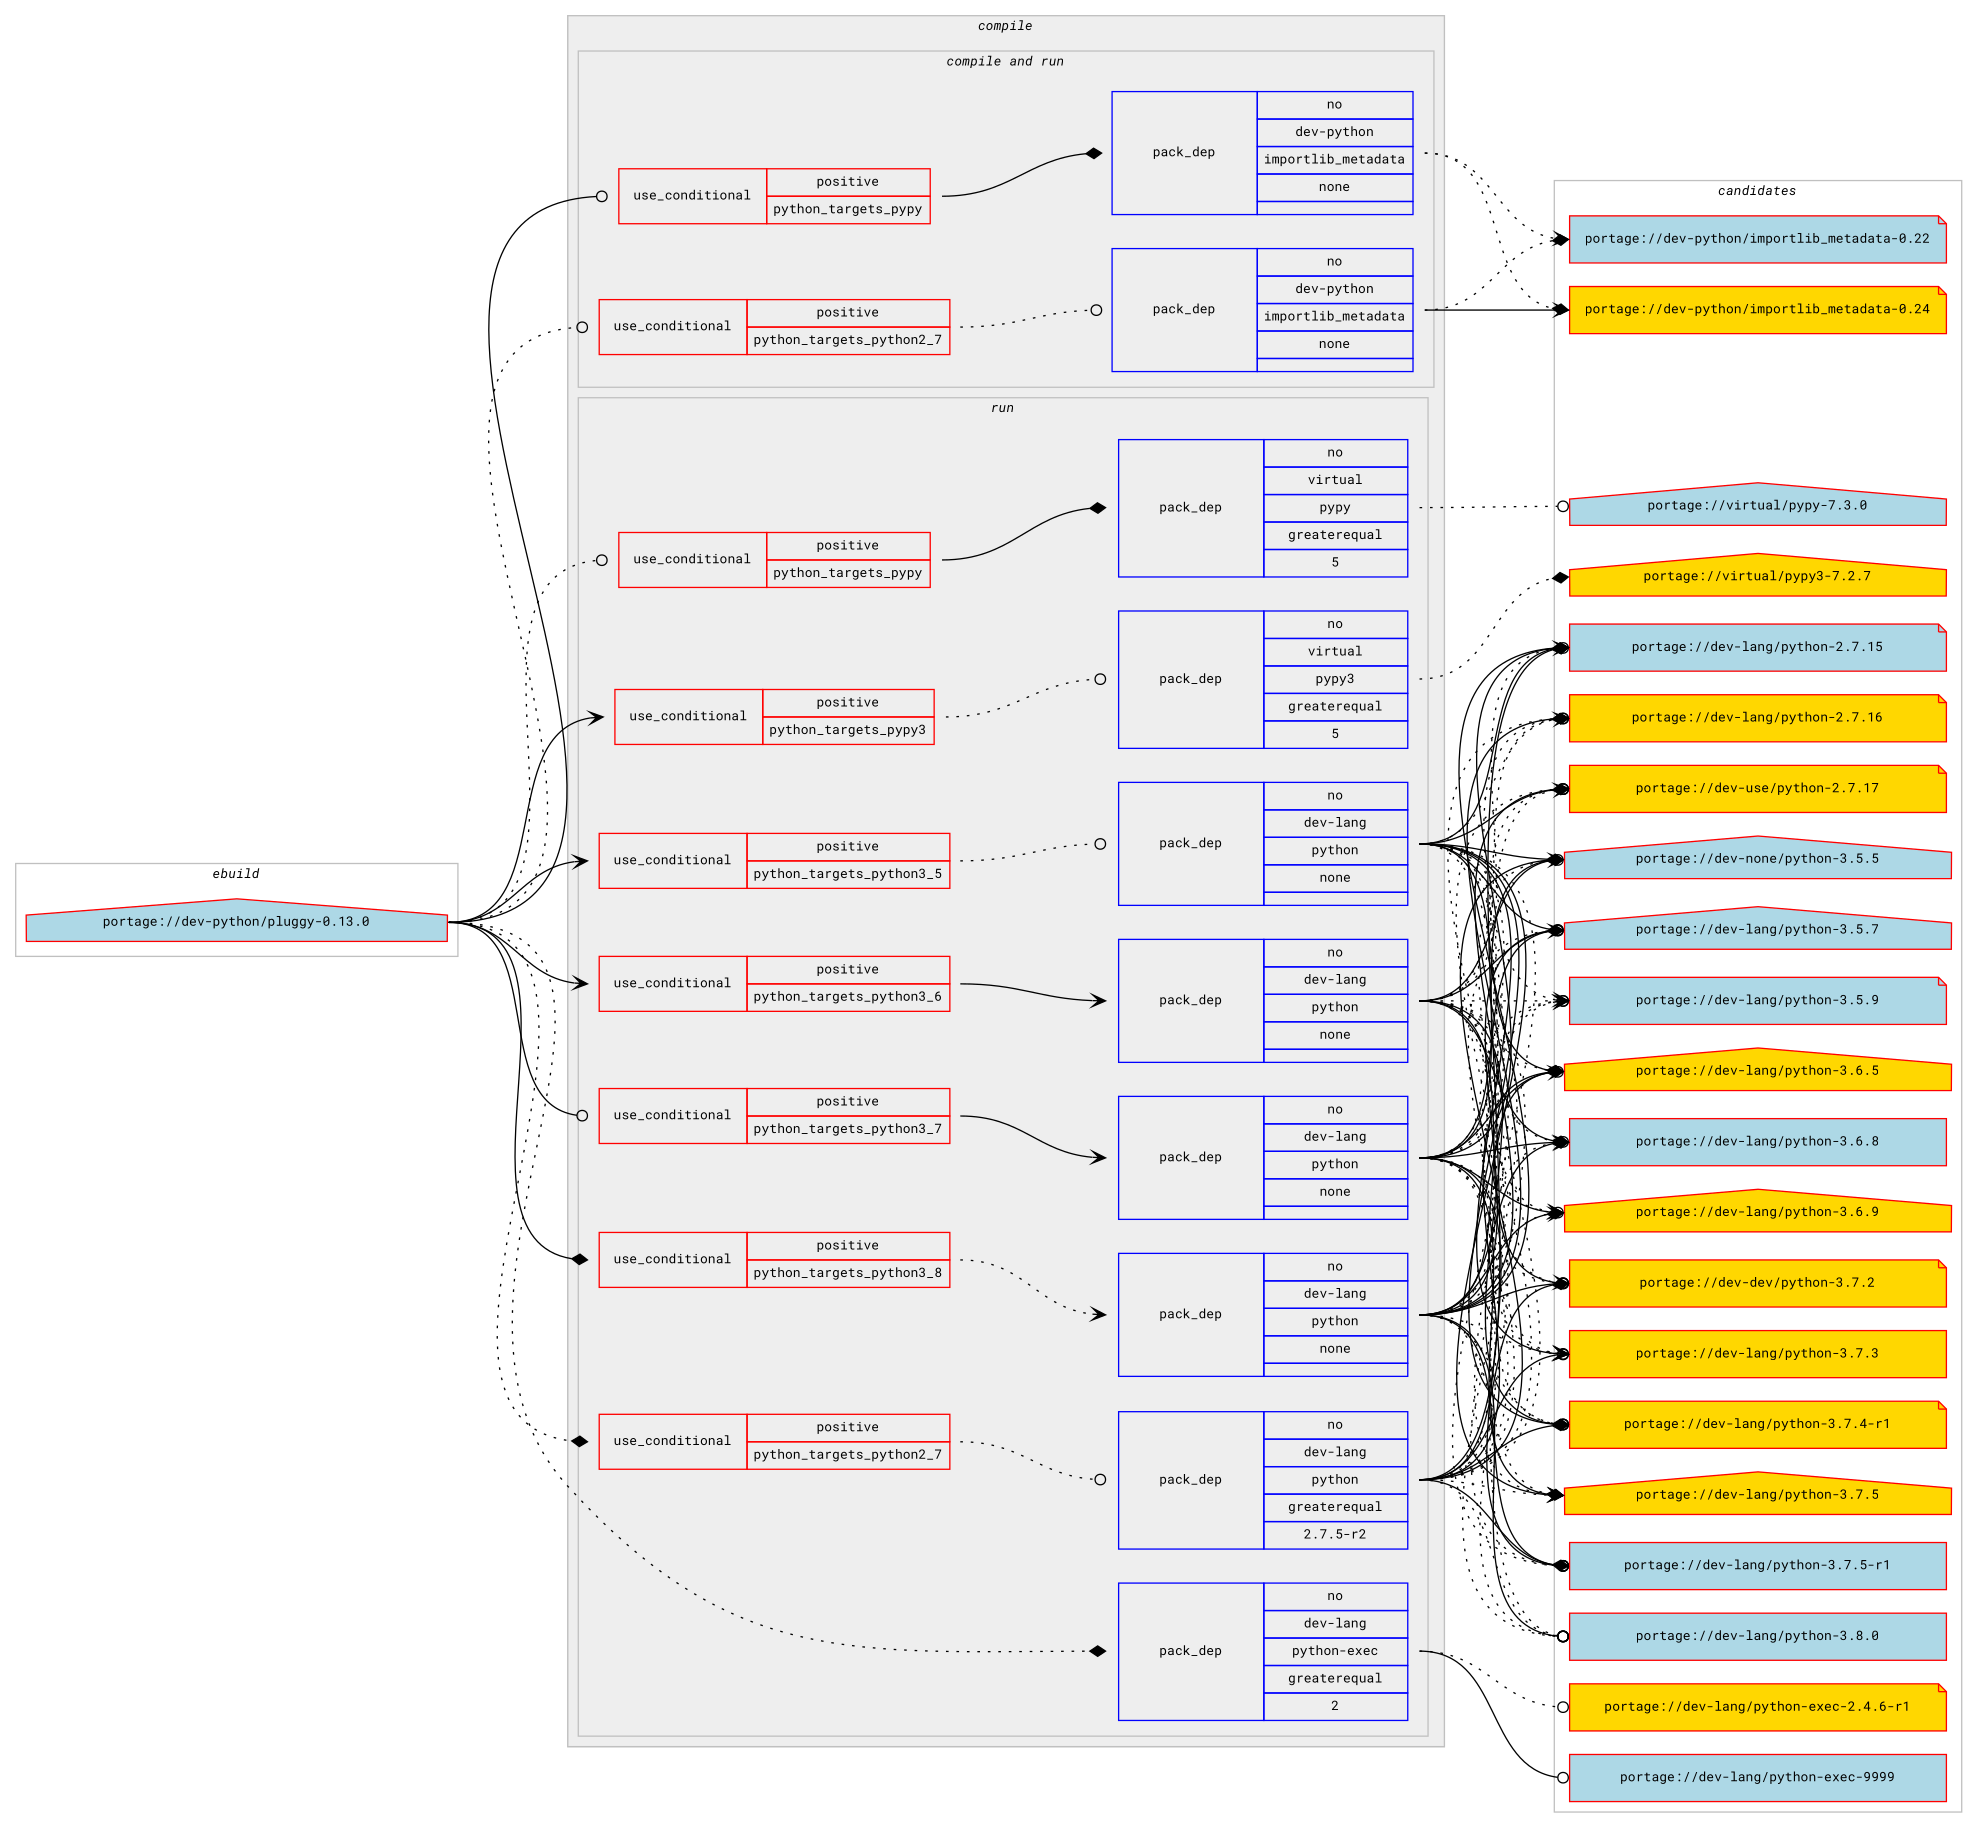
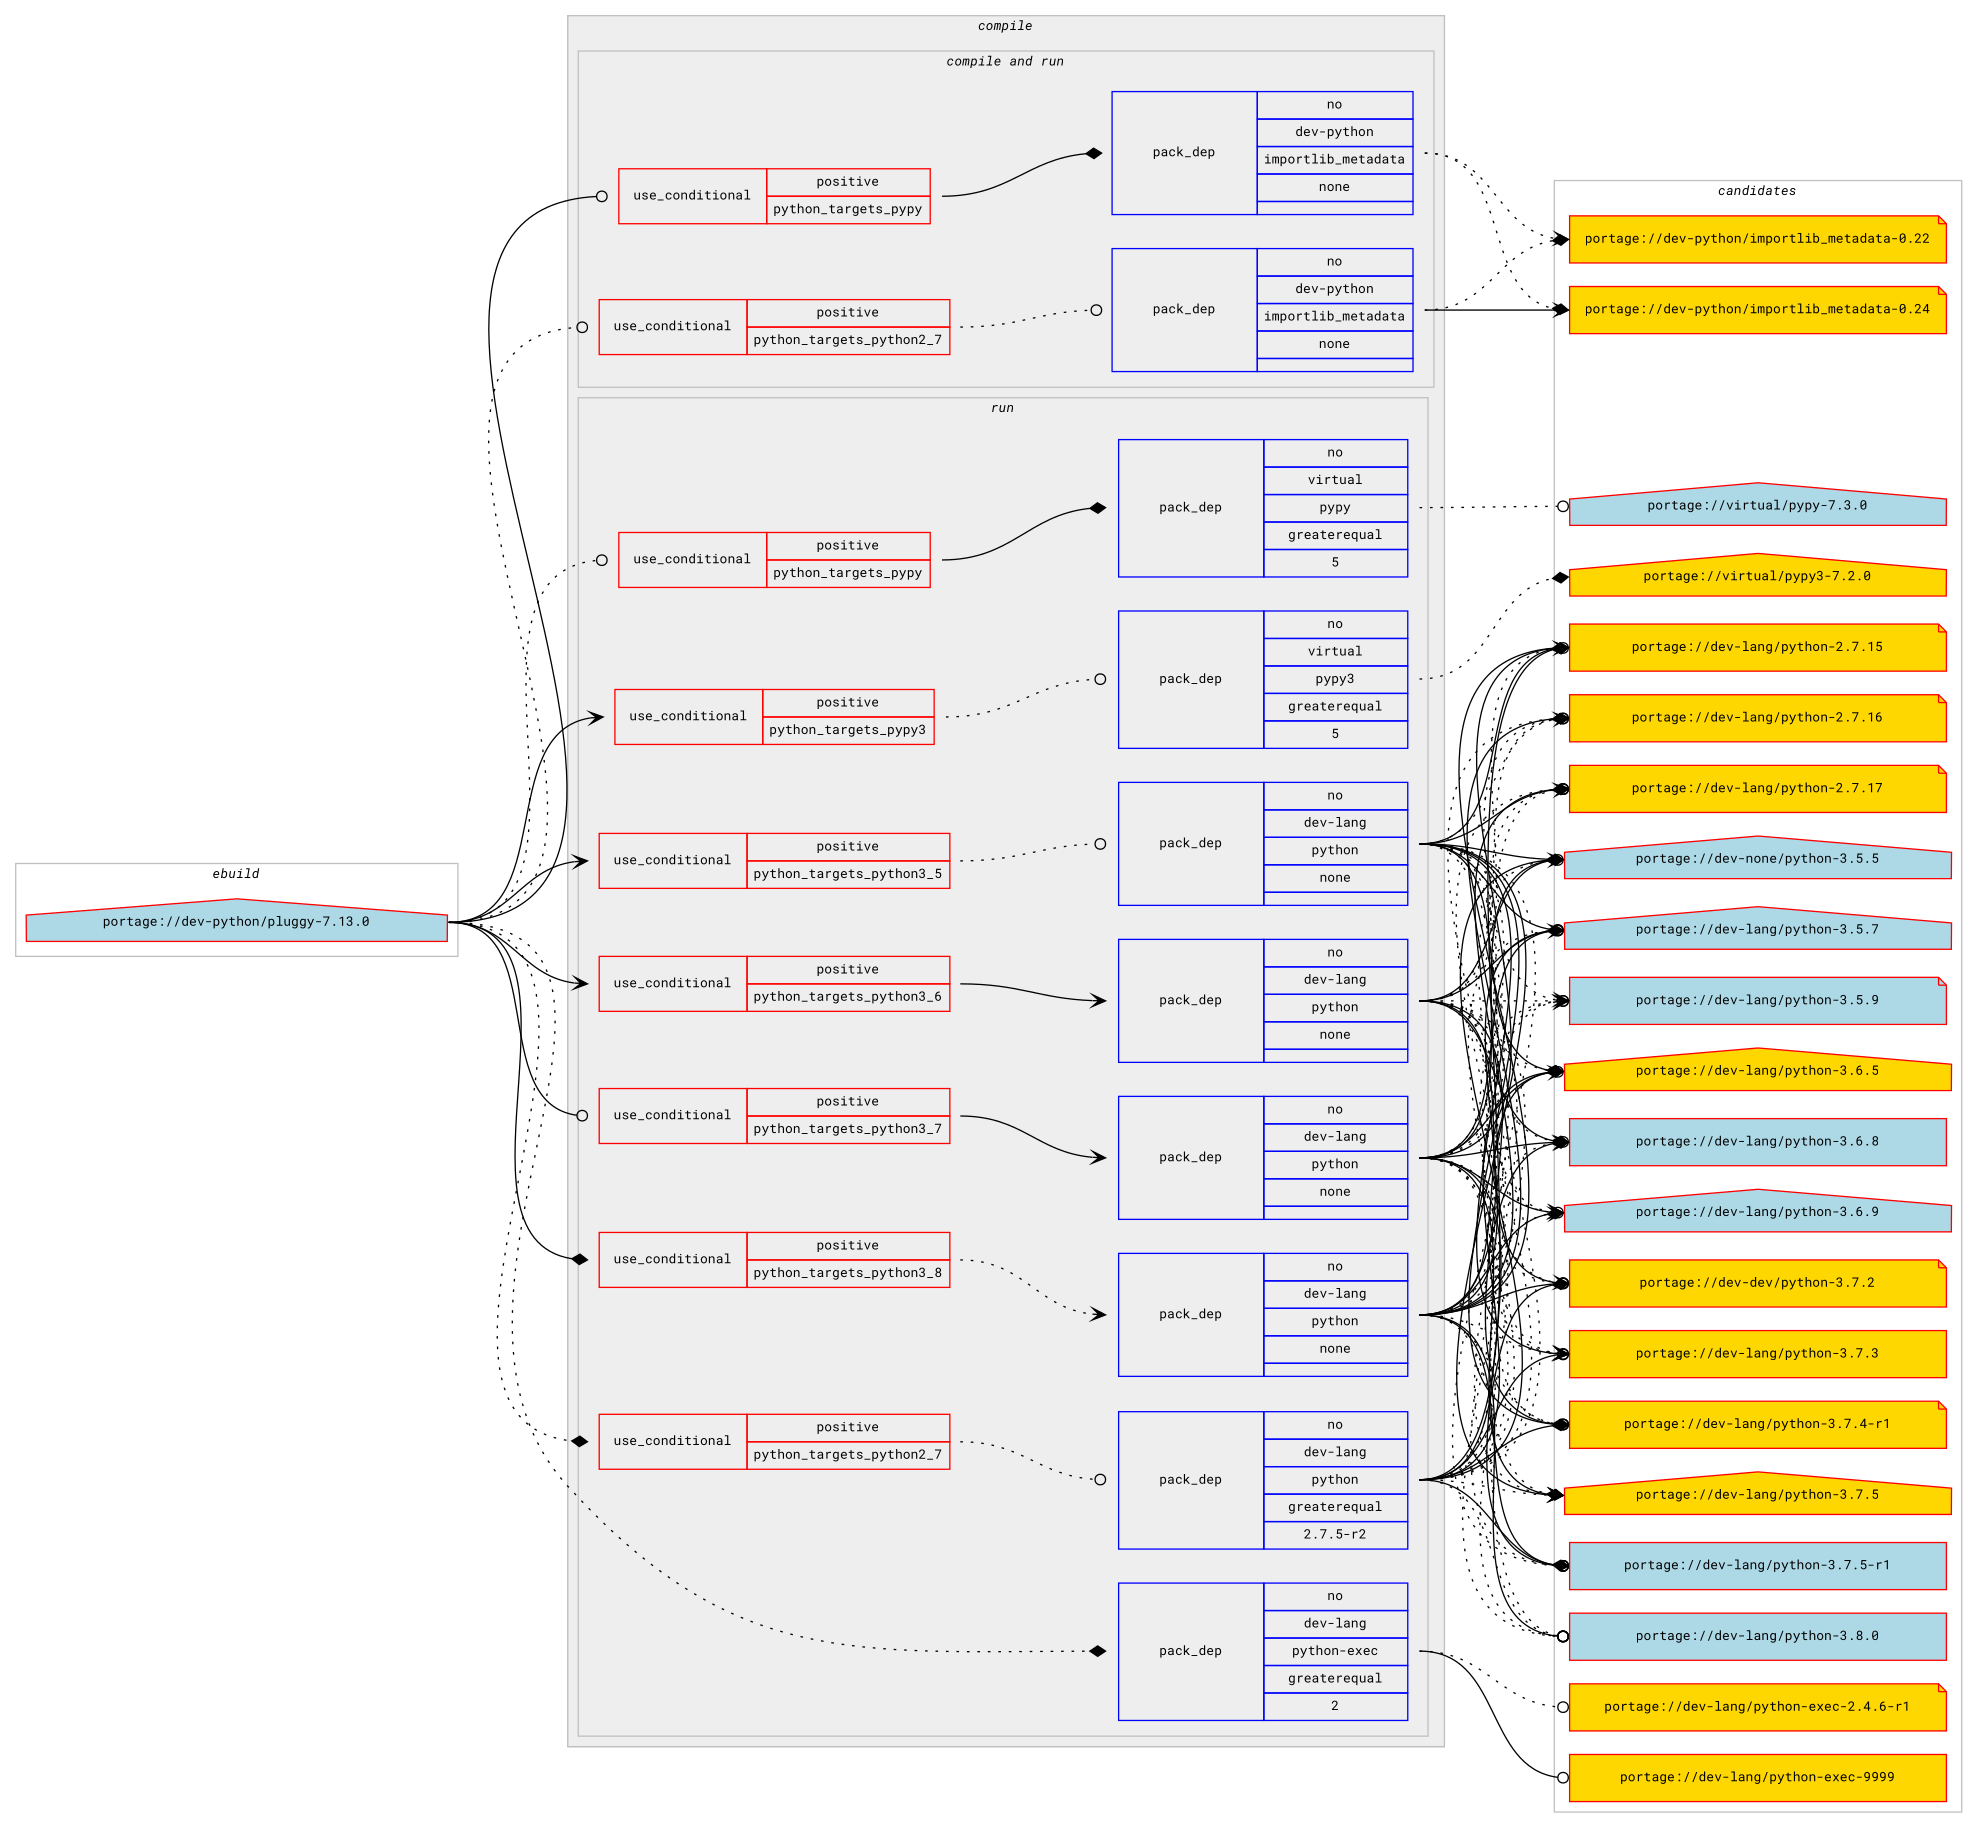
node "portage://dev-python/importlib_metadata-0.22": fillcolor lightblue -> gold
node "portage://virtual/pypy3-7.2.7": label "portage://virtual/pypy3-7.2.7" -> "portage://virtual/pypy3-7.2.0"
node "portage://dev-lang/python-2.7.15": fillcolor lightblue -> gold
node "portage://dev-use/python-2.7.17": label "portage://dev-use/python-2.7.17" -> "portage://dev-lang/python-2.7.17"
node "portage://dev-python/pluggy-0.13.0": label "portage://dev-python/pluggy-0.13.0" -> "portage://dev-python/pluggy-7.13.0"
node "portage://dev-lang/python-3.6.9": fillcolor gold -> lightblue
node "portage://dev-lang/python-exec-9999": fillcolor lightblue -> gold
